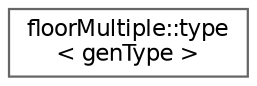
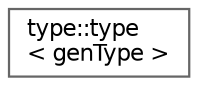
node "floorMultiple::type < genType >": label "floorMultiple::type < genType >" -> "type::type < genType >"
